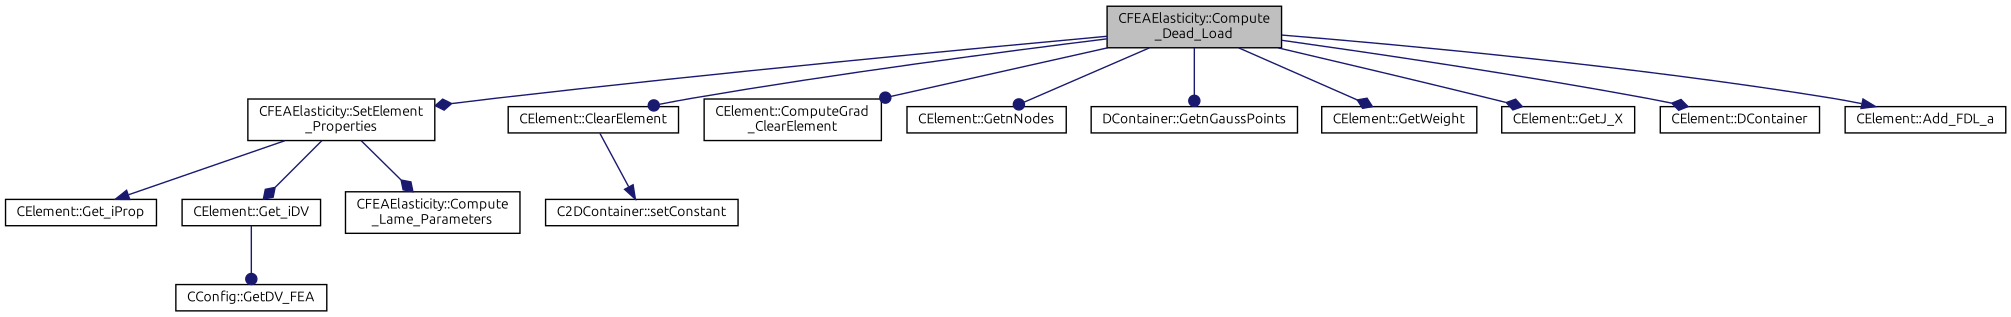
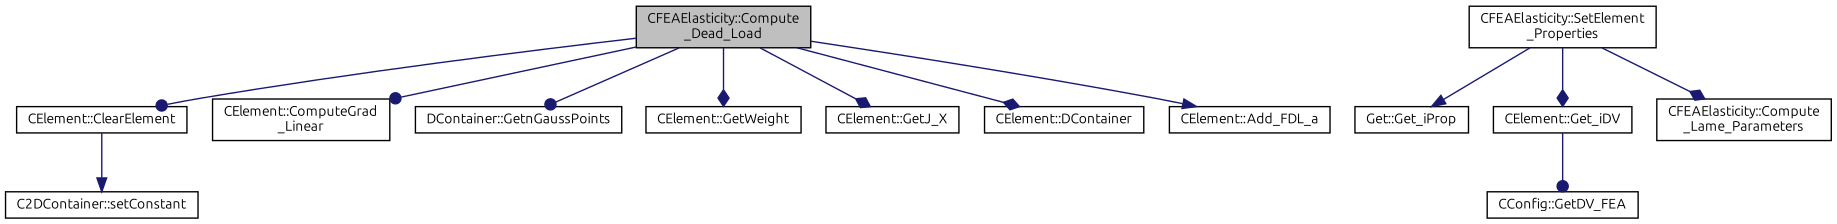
edge "CFEAElasticity::Compute _Dead_Load" -> "CFEAElasticity::SetElement _Properties": removed
node "CElement::ComputeGrad _ClearElement": label "CElement::ComputeGrad _ClearElement" -> "CElement::ComputeGrad _Linear"
node "CElement::GetnNodes": removed
node "CElement::Get_iProp": label "CElement::Get_iProp" -> "Get::Get_iProp"
